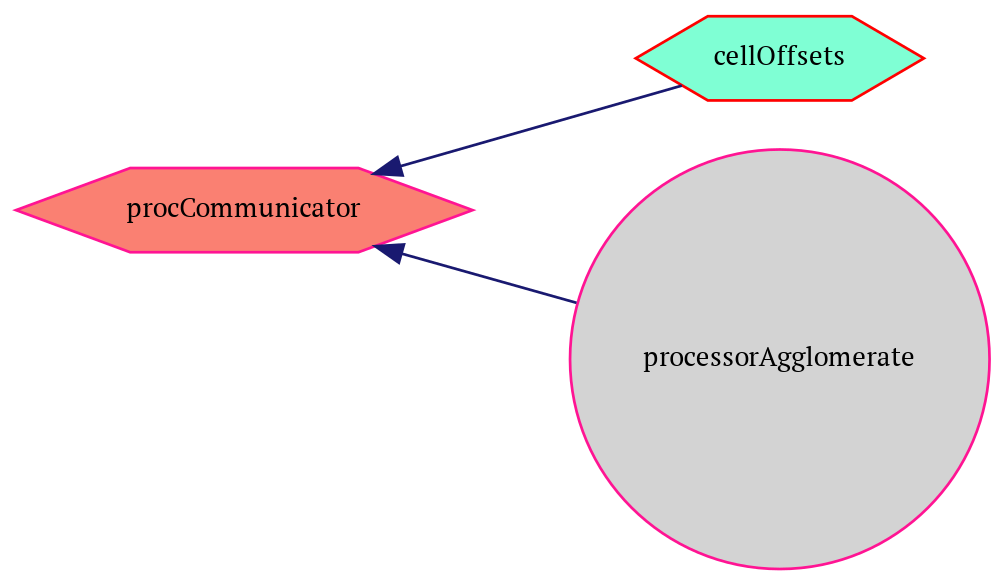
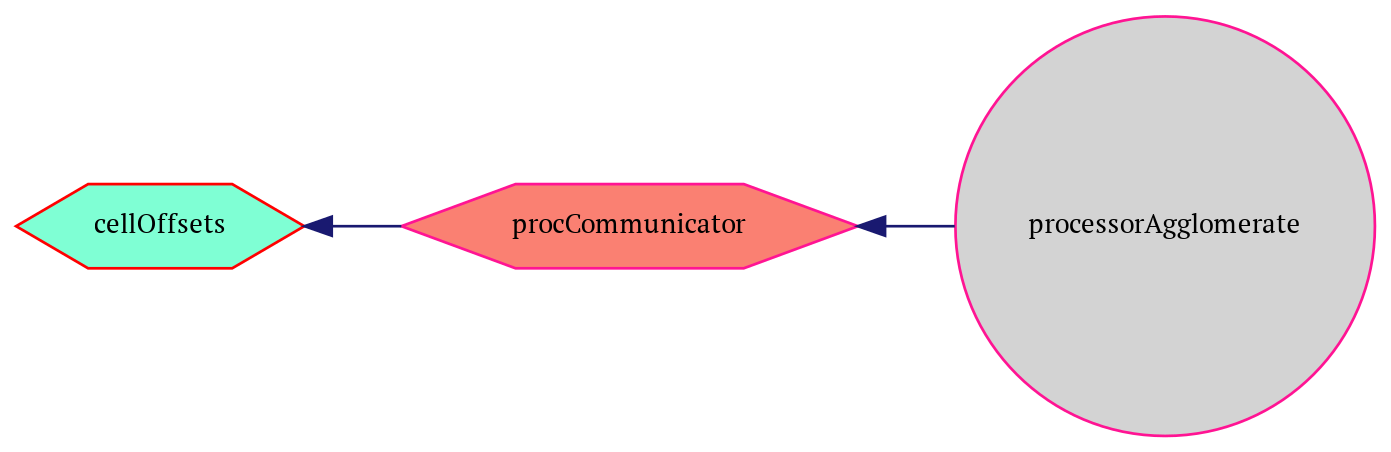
edge "cellOffsets" -> "procCommunicator": reversed
